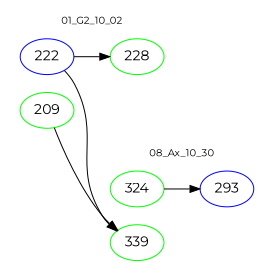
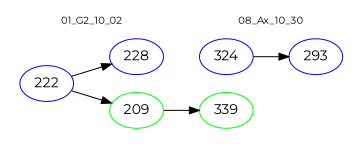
node "228": color green -> blue
edge "222" -> "339": now "222" -> "209"
node "324": color green -> blue
